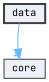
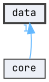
edge "data" -> "core": reversed
